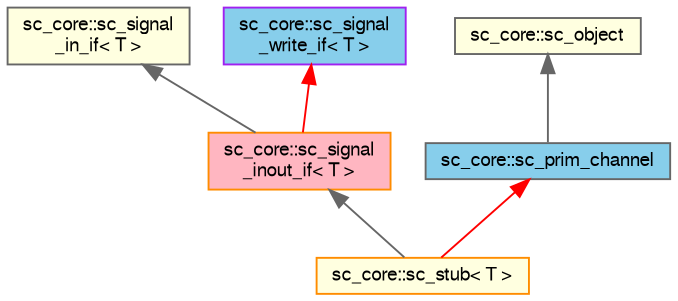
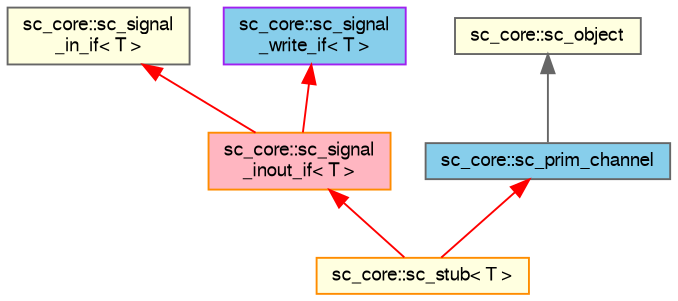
edge "sc_core::sc_signal _inout_if< T >" -> "sc_core::sc_signal _in_if< T >": color gray40 -> red
edge "sc_core::sc_stub< T >" -> "sc_core::sc_signal _inout_if< T >": color gray40 -> red
